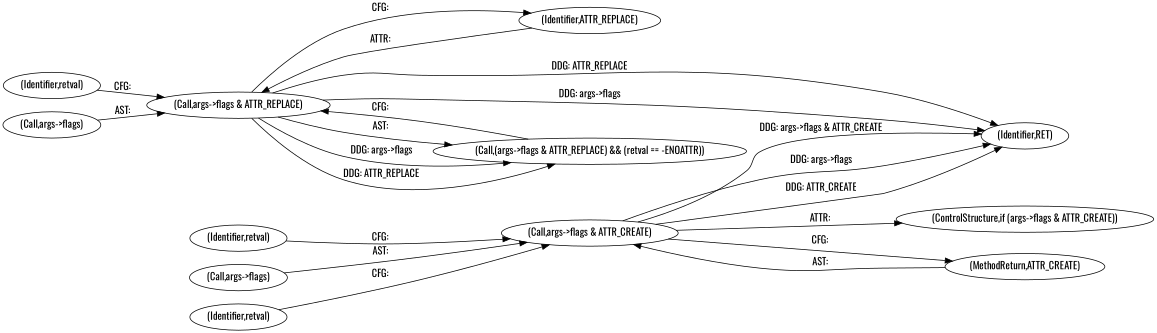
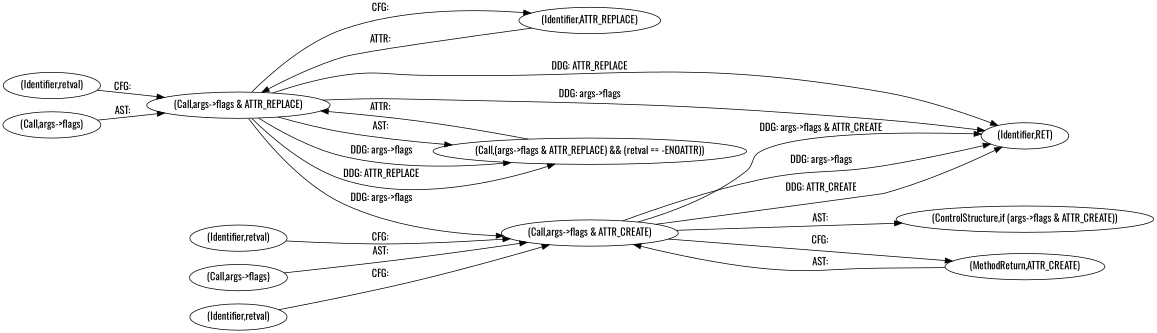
edge "(Call,(args->flags & ATTR_REPLACE) && (retval == -ENOATTR))" -> "(Call,args->flags & ATTR_REPLACE)": label "CFG: " -> "ATTR: "
edge "(Call,args->flags & ATTR_REPLACE)" -> "(Call,args->flags & ATTR_CREATE)": added, label "DDG: args->flags"
edge "(Call,args->flags & ATTR_CREATE)" -> "(ControlStructure,if (args->flags & ATTR_CREATE))": label "ATTR: " -> "AST: "
